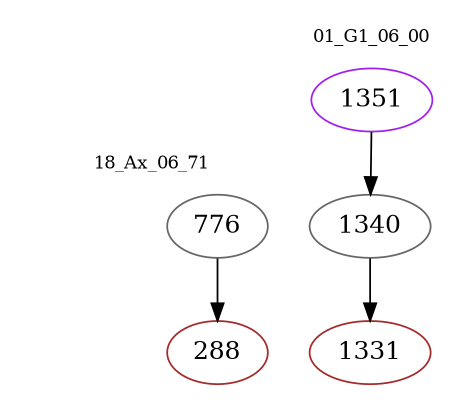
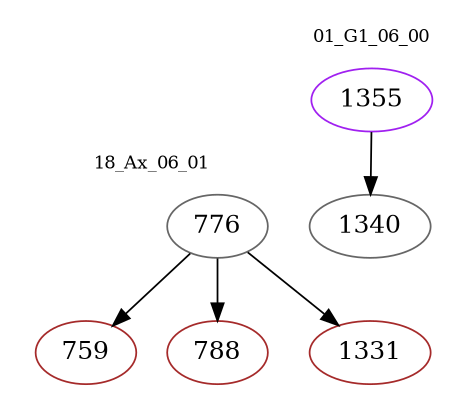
node "1351": label "1351" -> "1355"
cluster "18_Ax_06_71": label "18_Ax_06_71" -> "18_Ax_06_01"
edge "1340" -> "1331": now "776" -> "1331"
node "759": added
node "288": label "288" -> "788"
